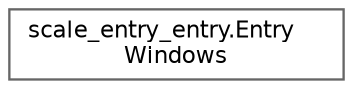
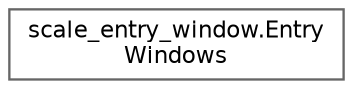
node "scale_entry_entry.Entry Windows": label "scale_entry_entry.Entry Windows" -> "scale_entry_window.Entry Windows"
